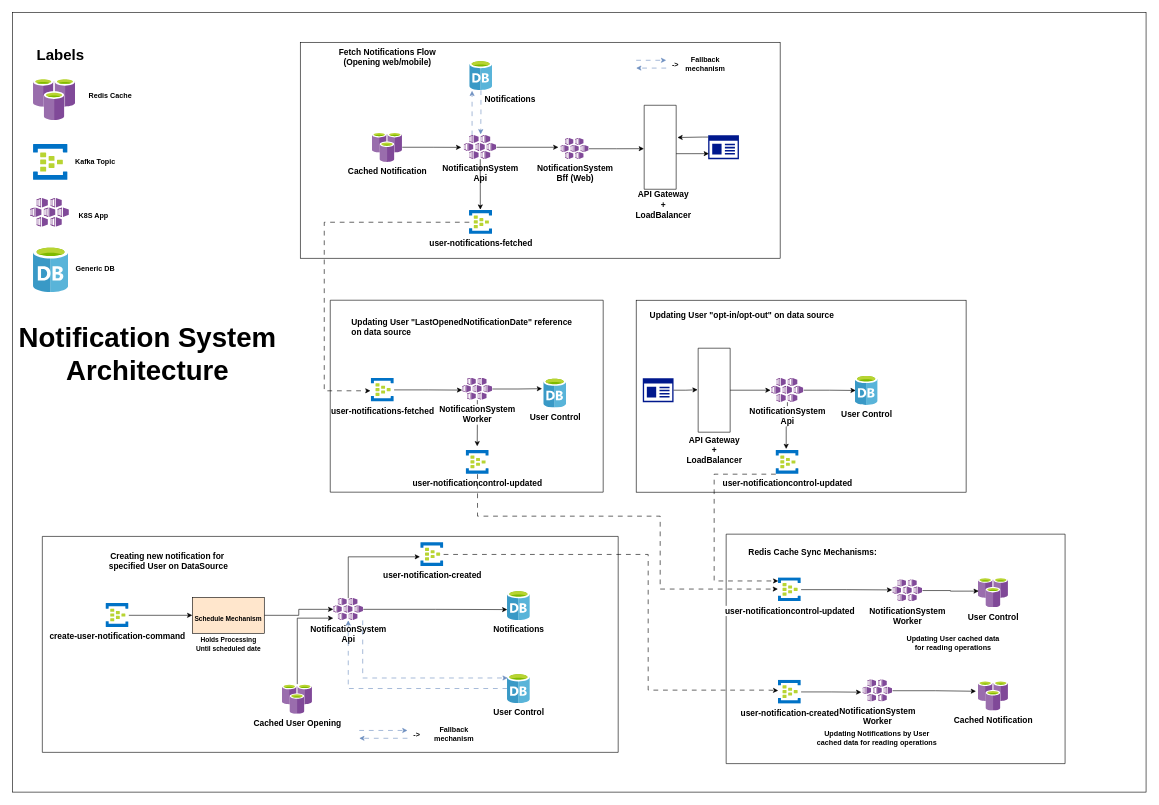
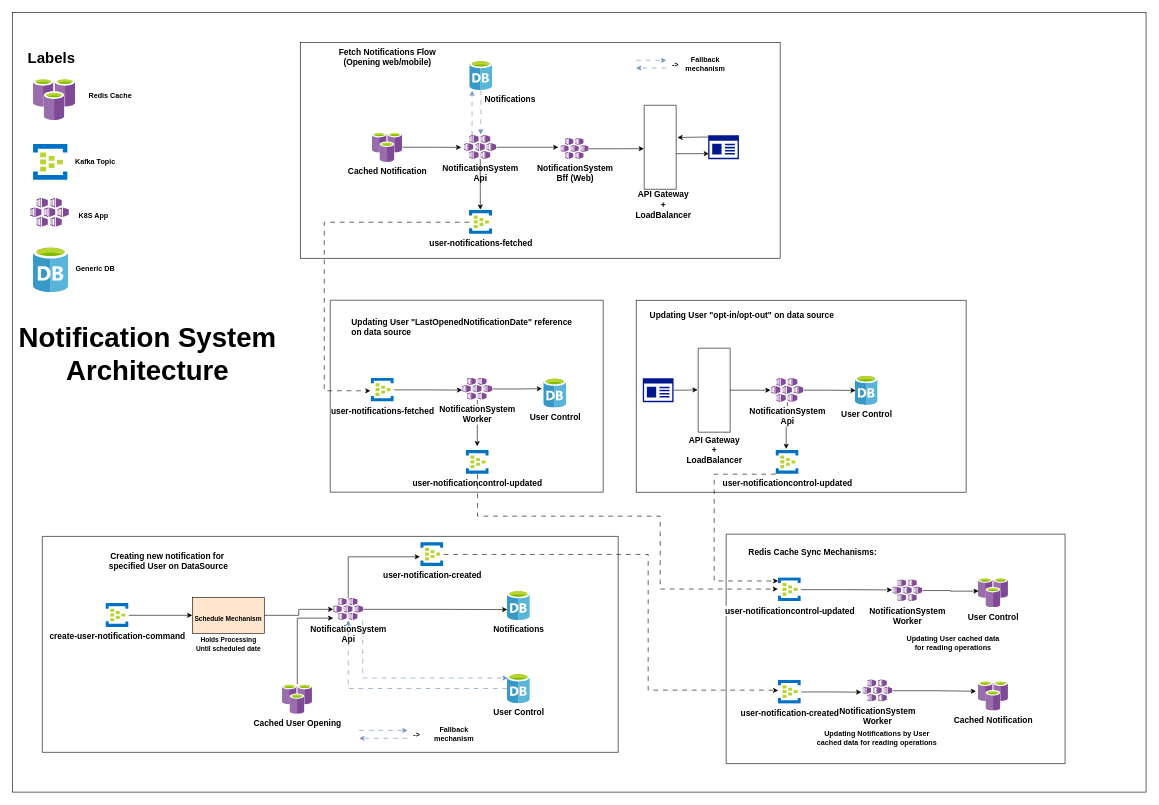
node "Labels": moved (60, 54) -> (51, 57)
